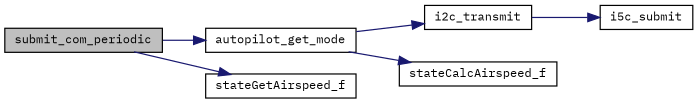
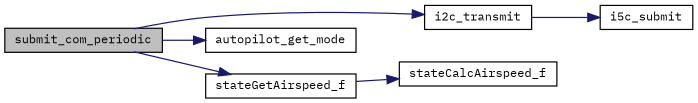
edge "autopilot_get_mode" -> "i2c_transmit": now "submit_com_periodic" -> "i2c_transmit"
edge "autopilot_get_mode" -> "stateCalcAirspeed_f": now "stateGetAirspeed_f" -> "stateCalcAirspeed_f"
